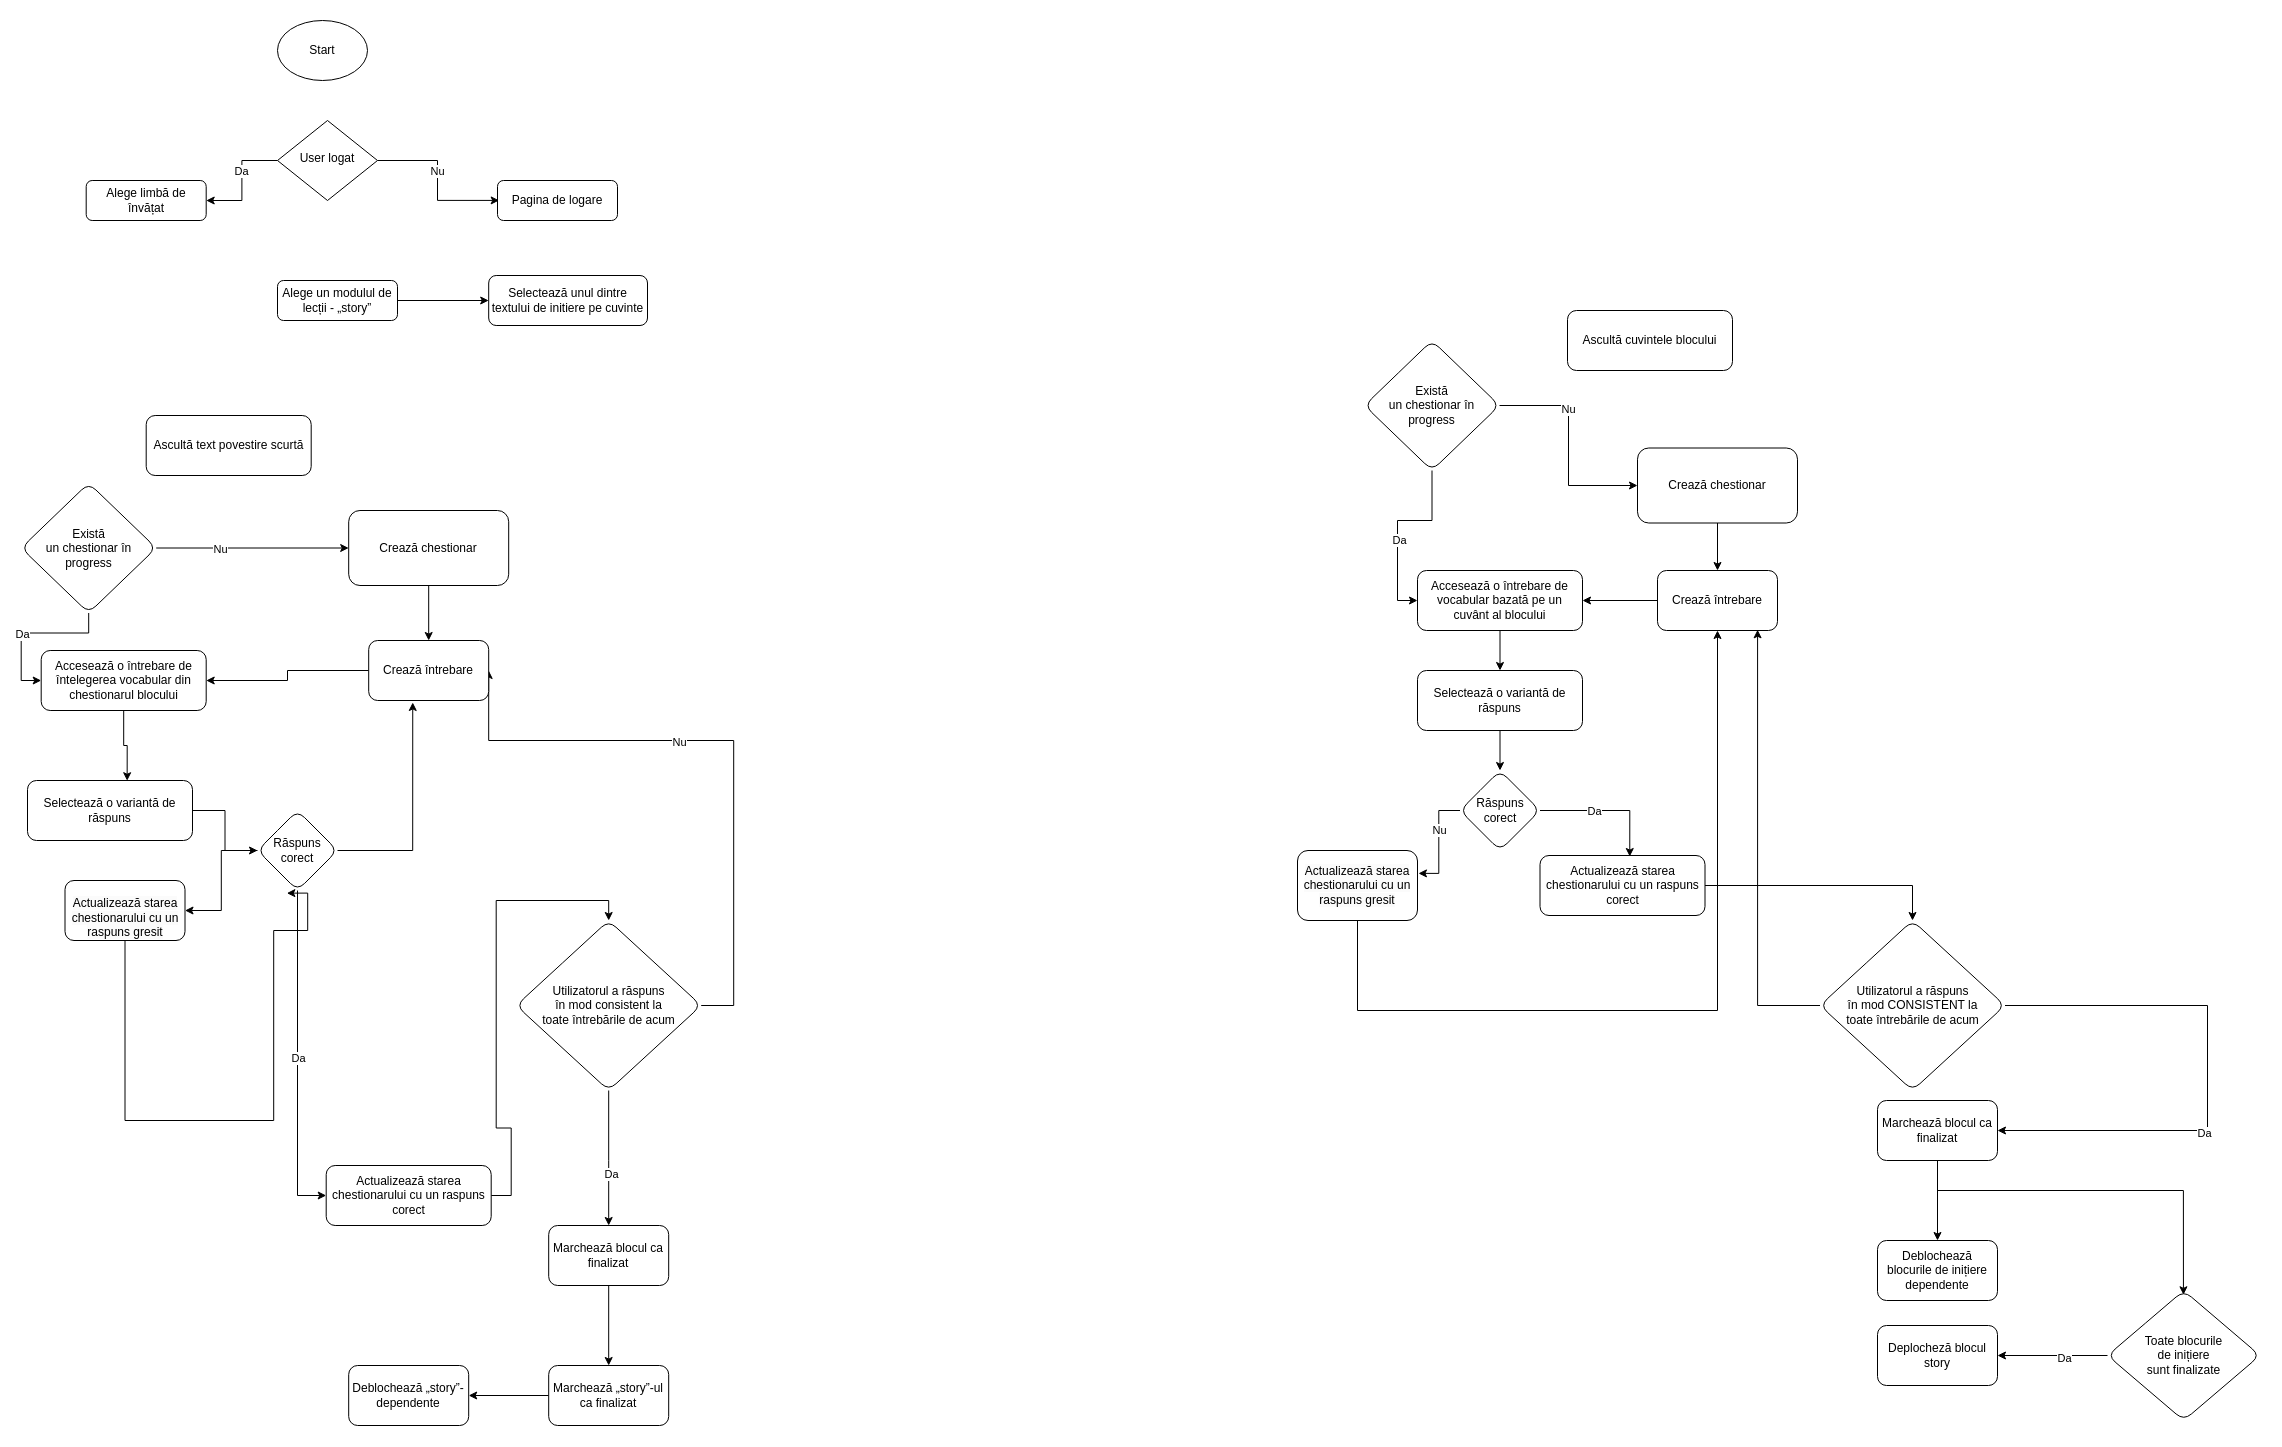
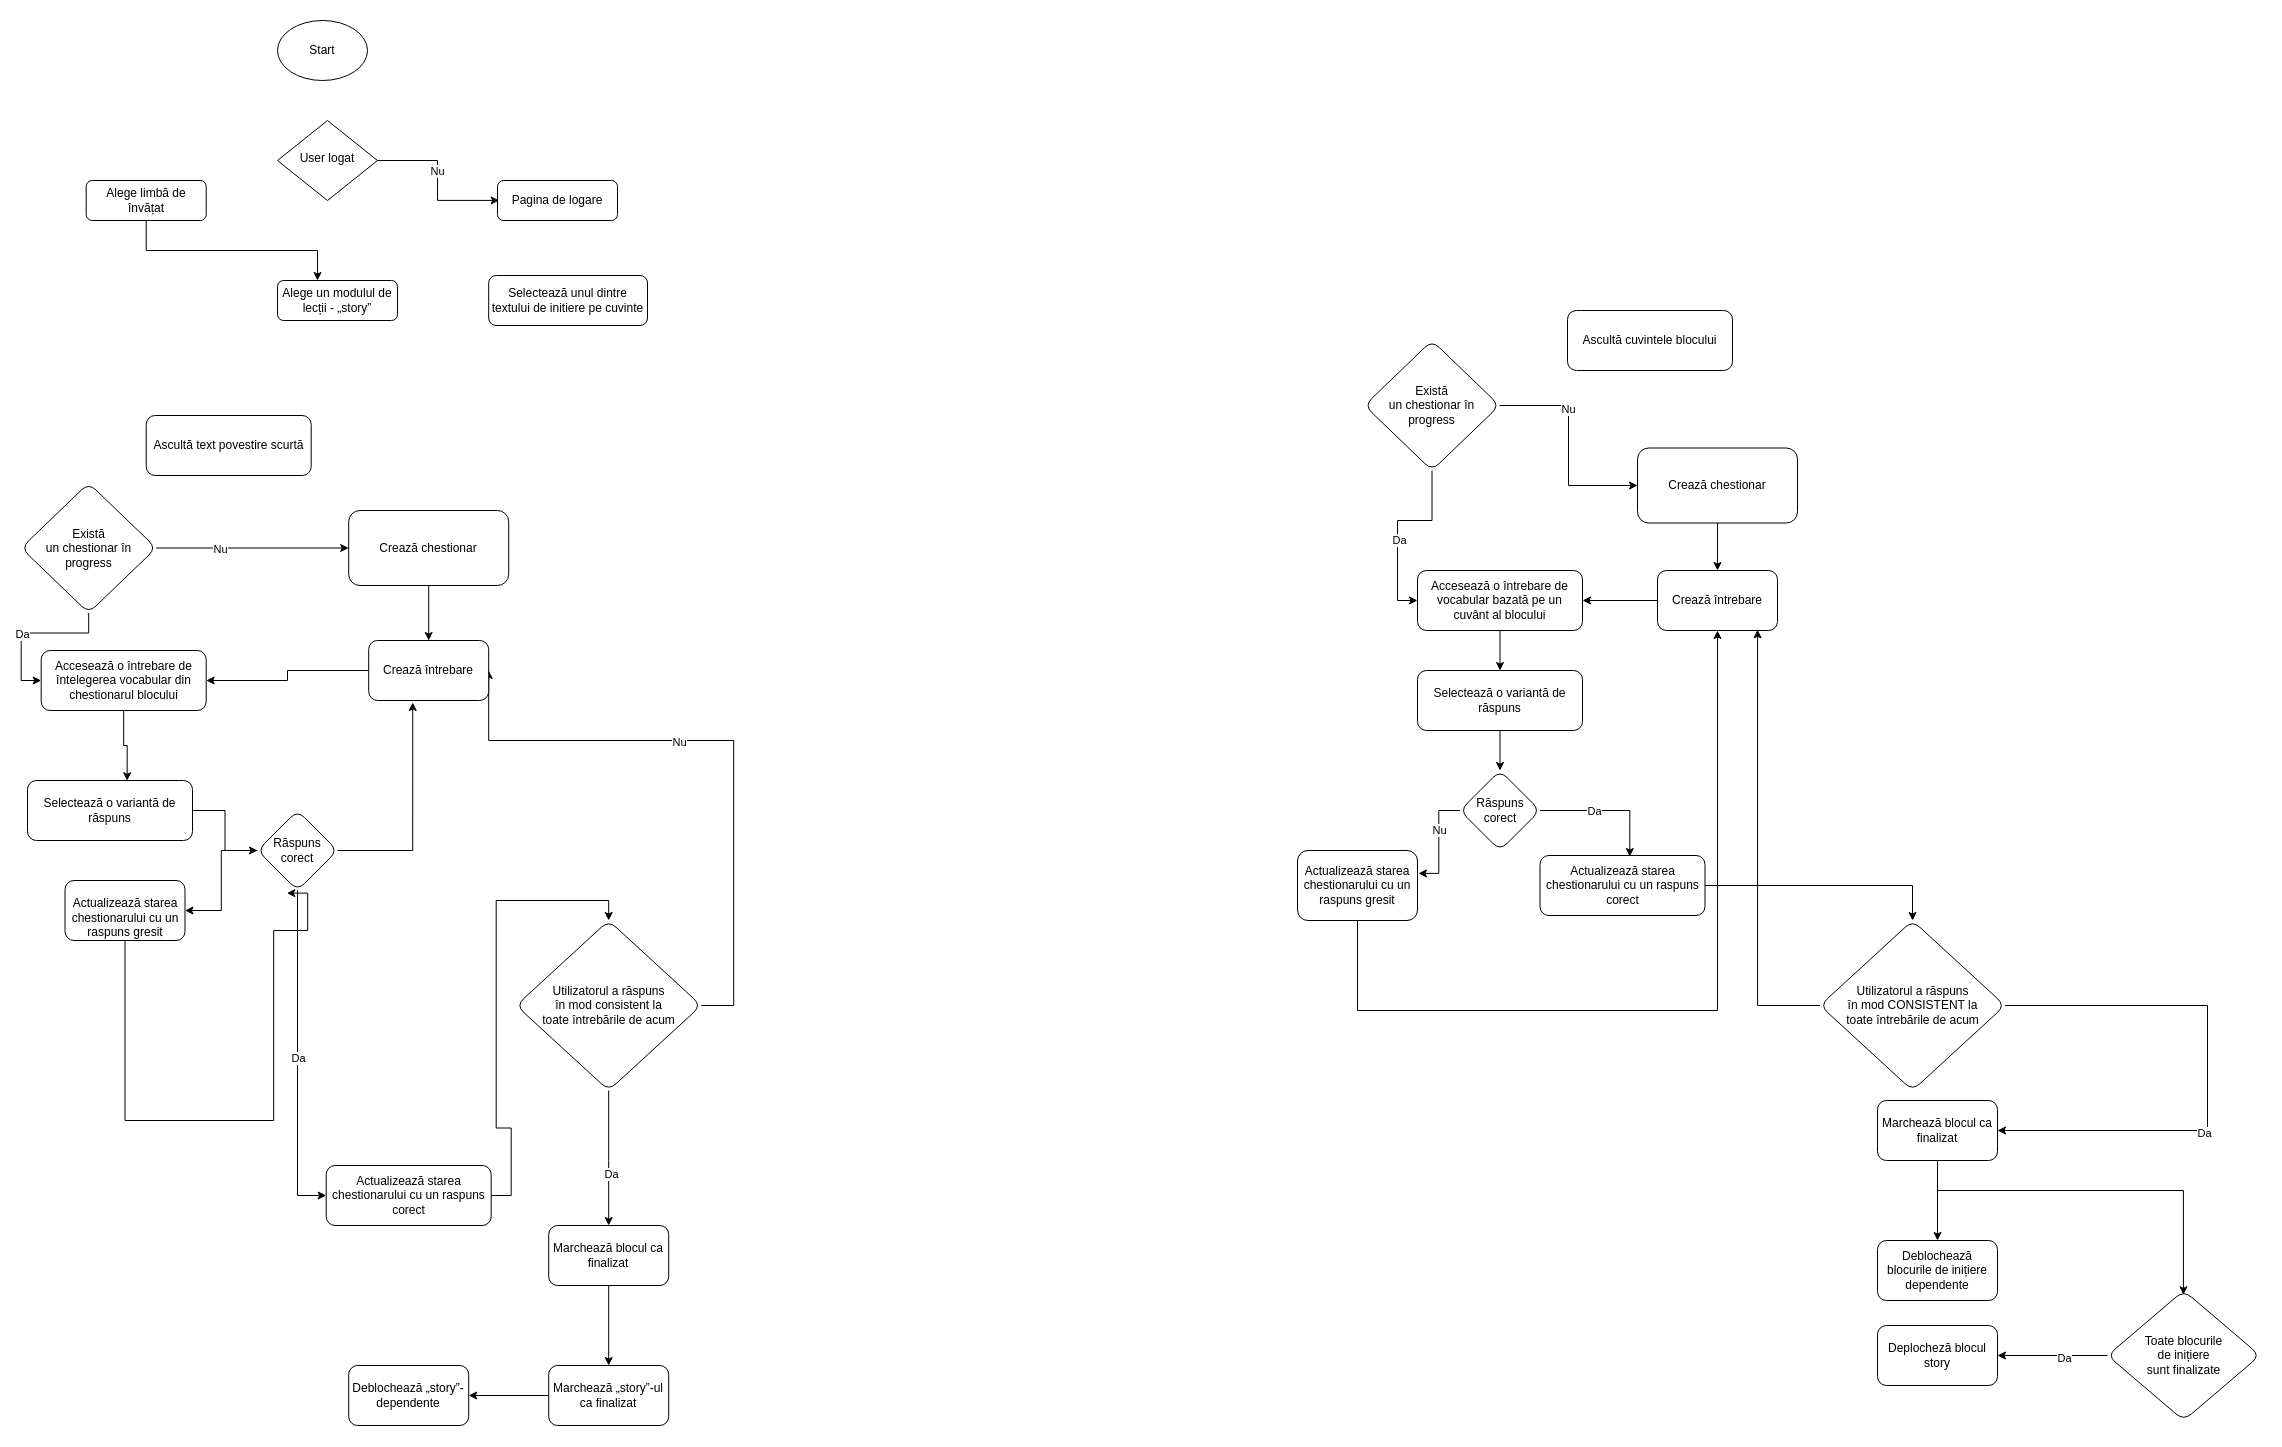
edge "User logat" -> "Alege limbă de învățat": removed, label "Da"
edge "Alege limbă de învățat" -> "Alege un modulul de lecții - „story”": added
edge "Alege un modulul de lecții - „story”" -> "Selectează unul dintre textului de initiere pe cuvinte": removed
